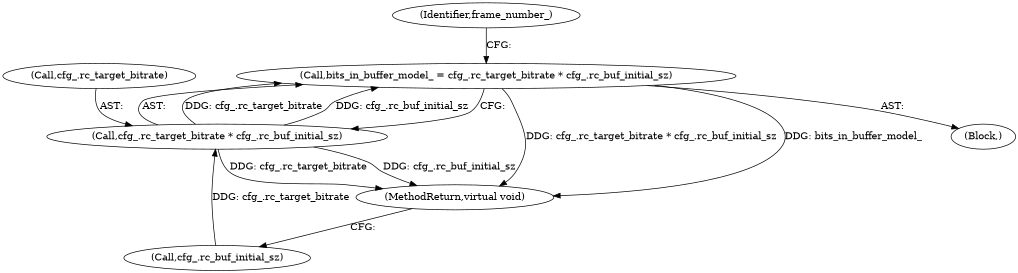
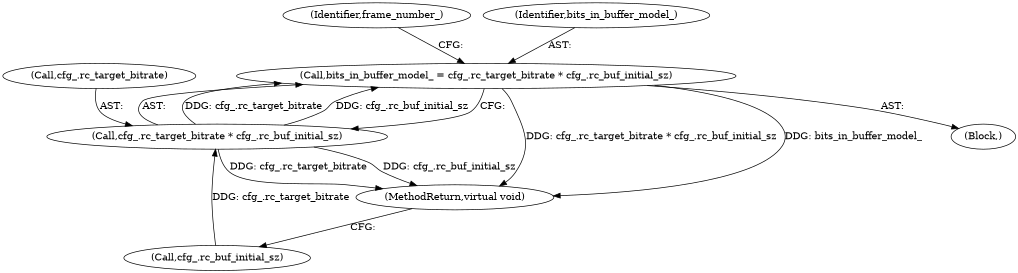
node "(Identifier,bits_in_buffer_model_)": added
